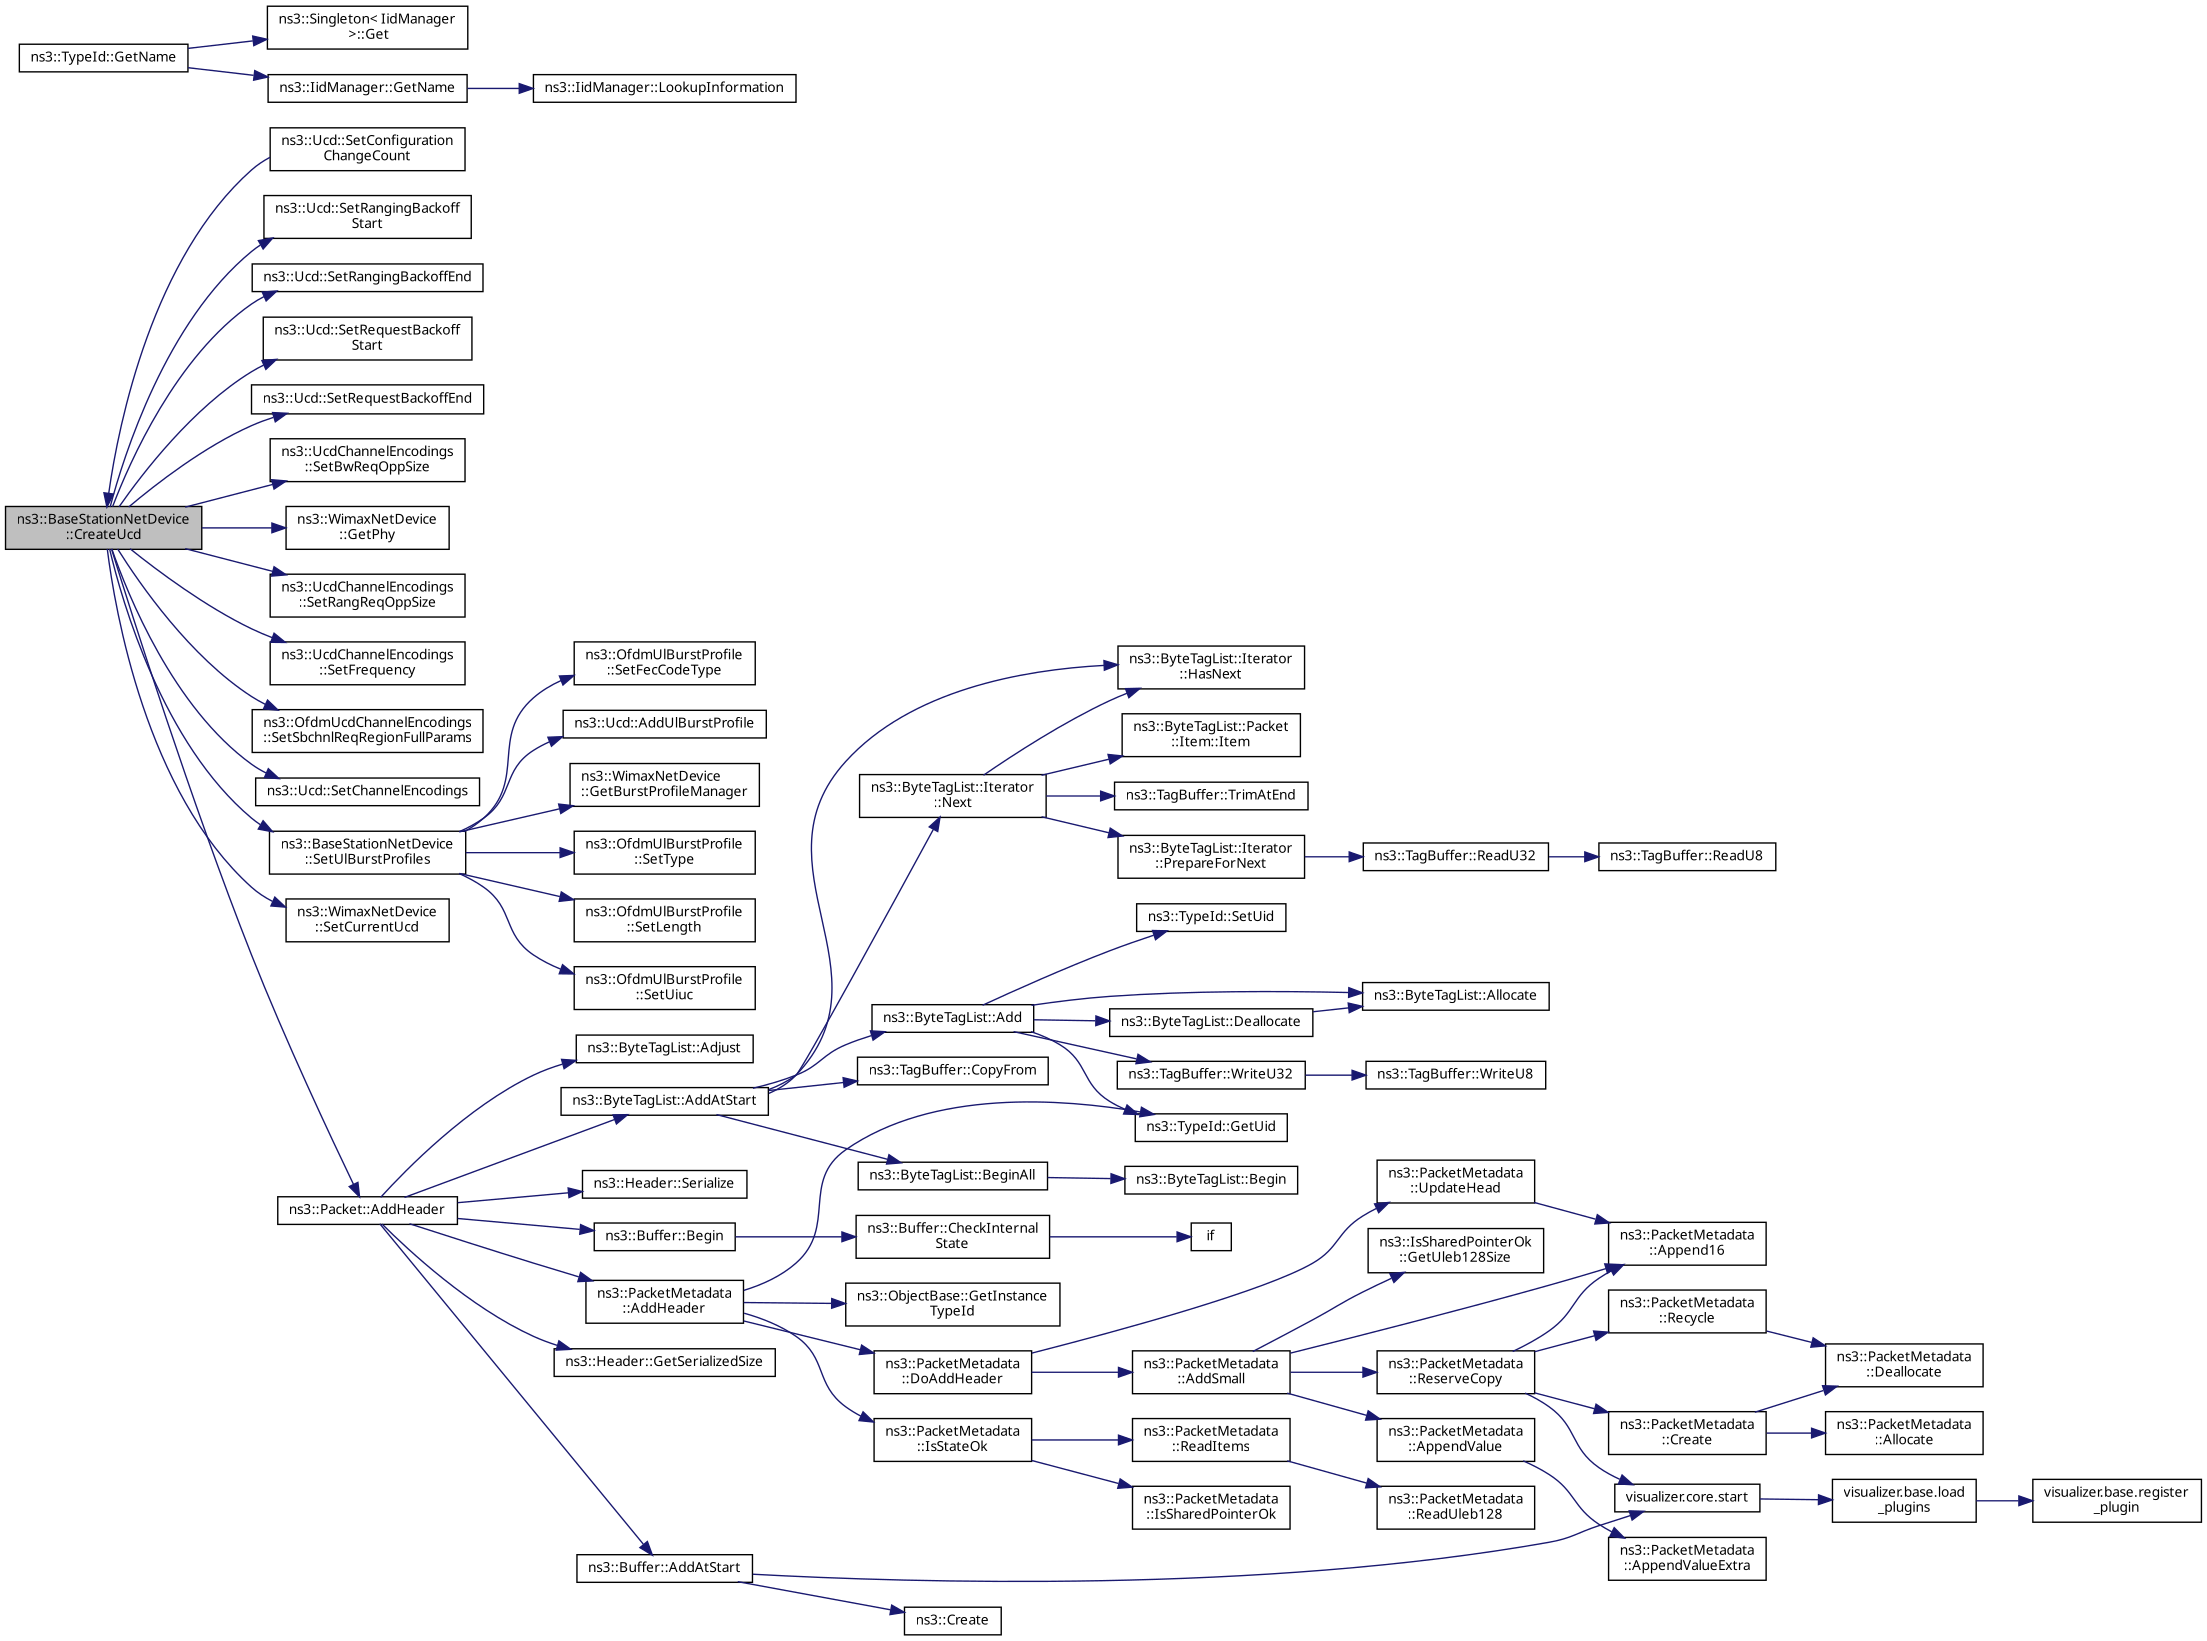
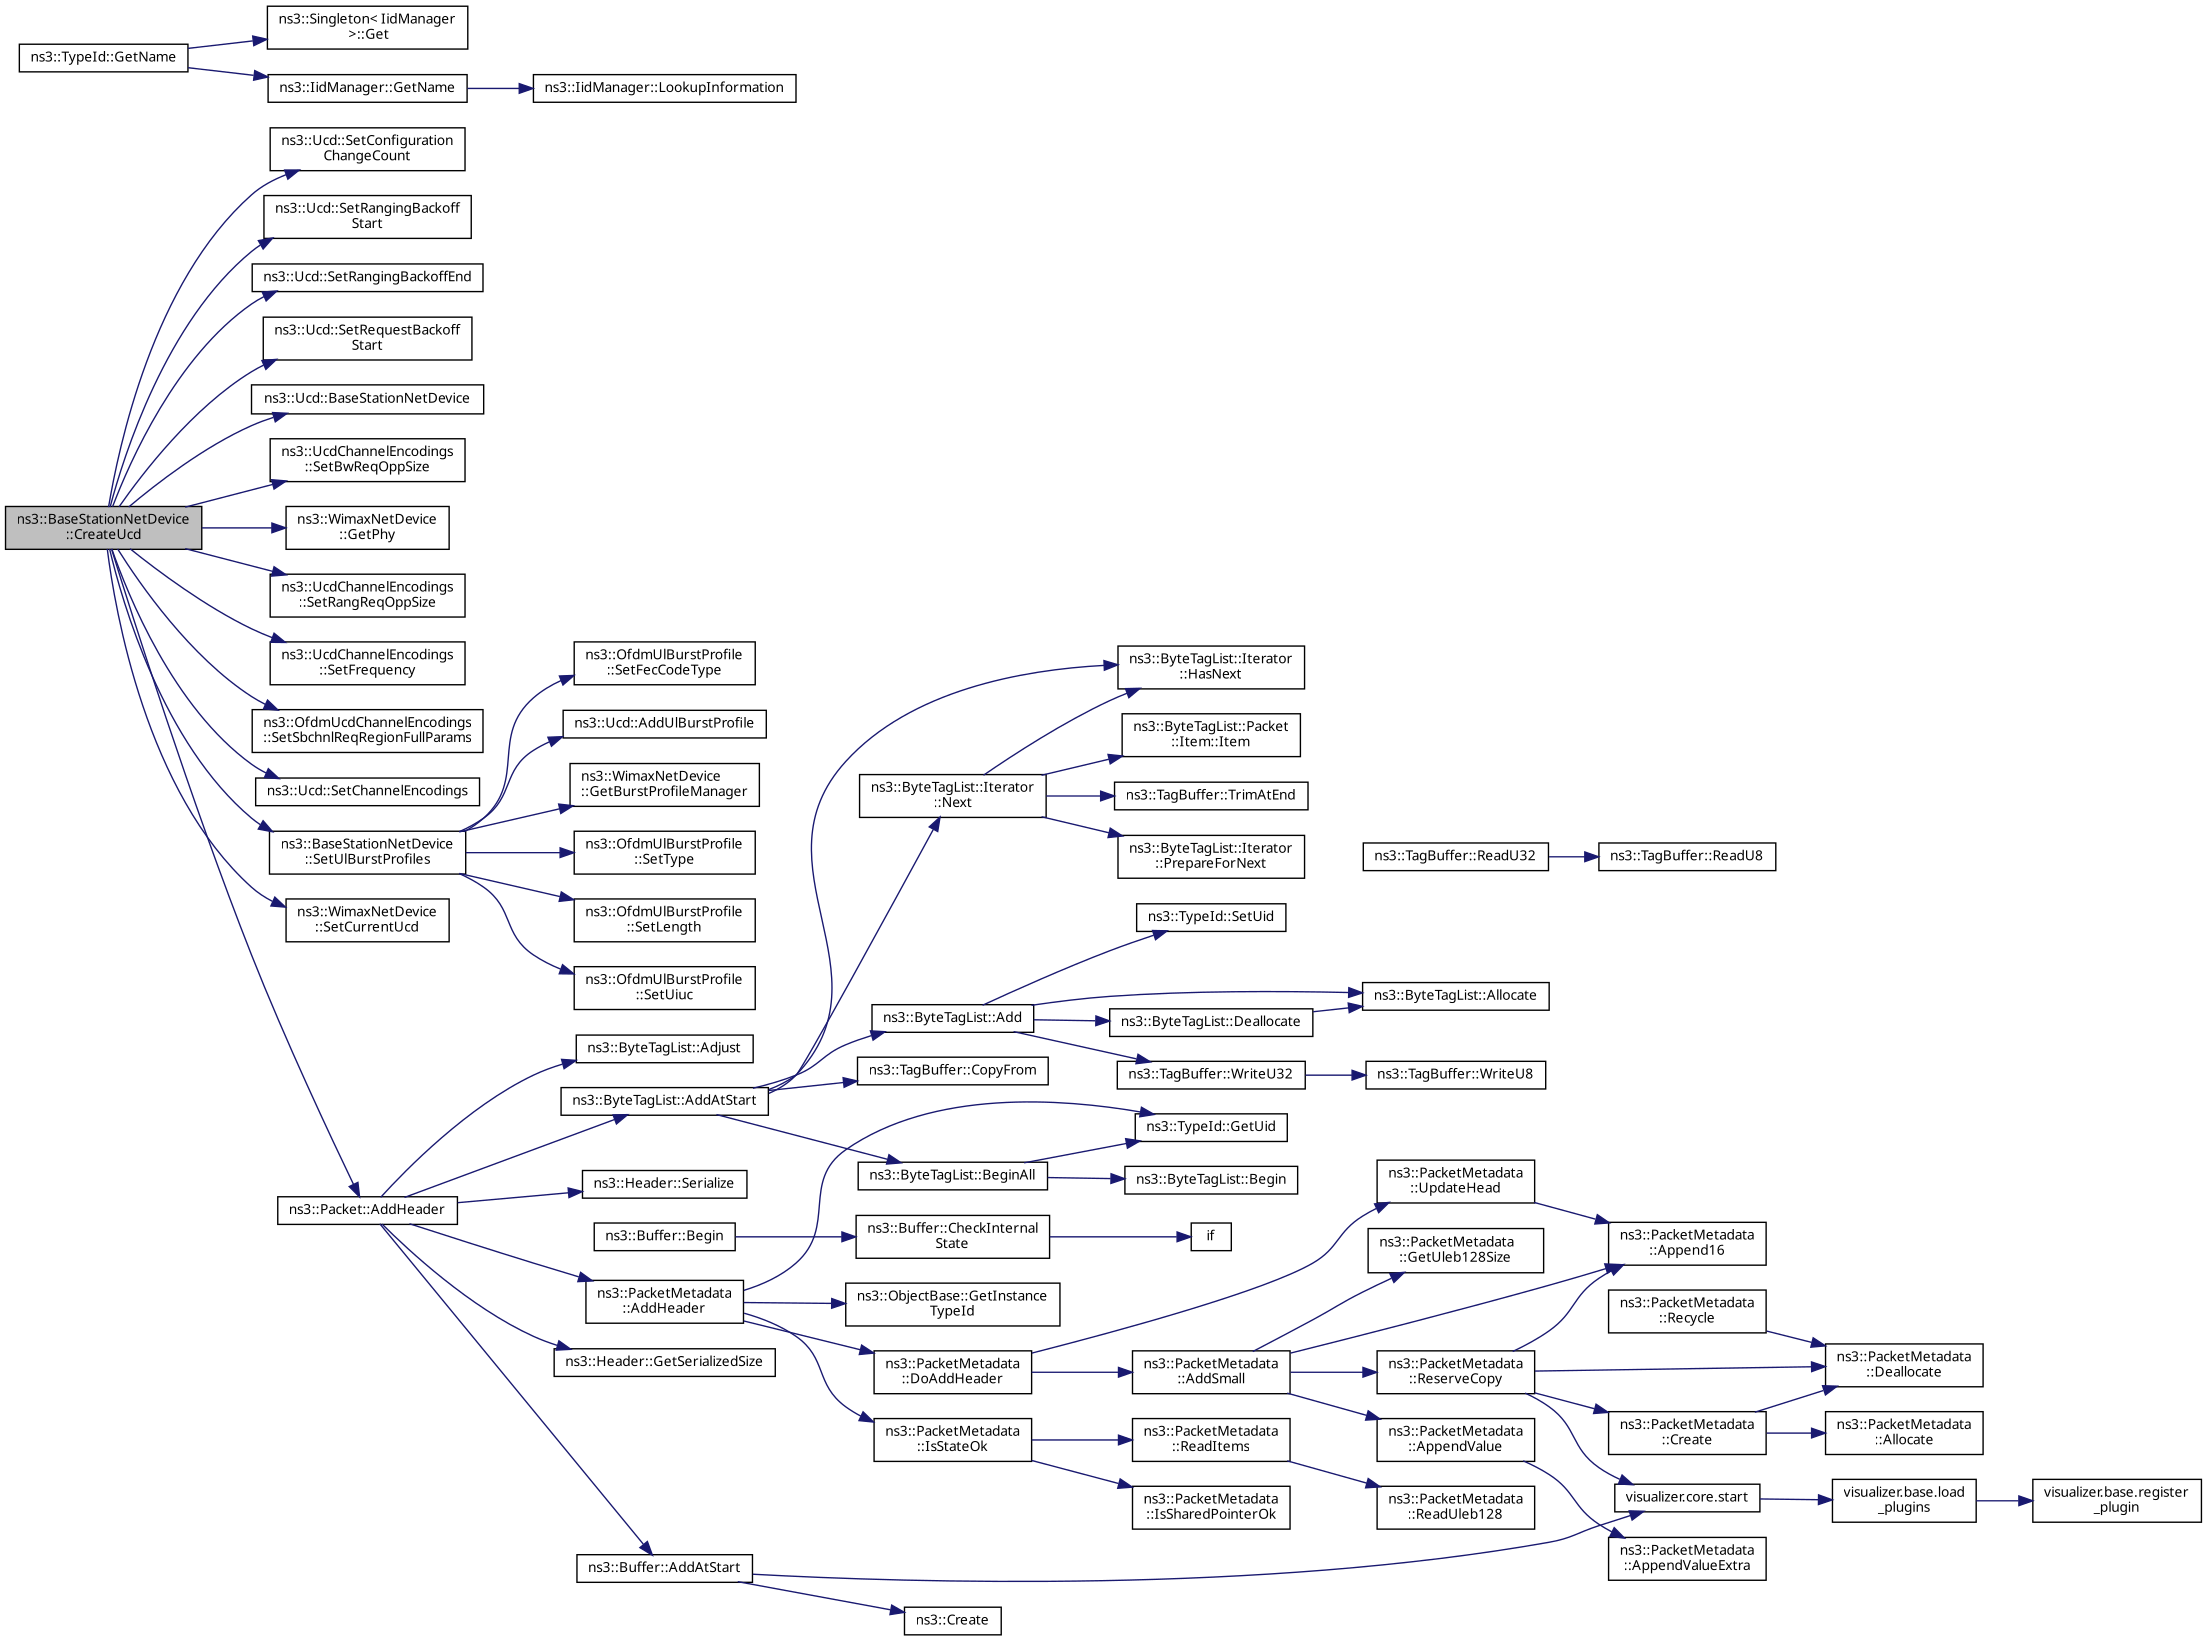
edge "ns3::Ucd::SetConfiguration ChangeCount" -> "ns3::BaseStationNetDevice ::CreateUcd": reversed
node "ns3::Ucd::SetRequestBackoffEnd": label "ns3::Ucd::SetRequestBackoffEnd" -> "ns3::Ucd::BaseStationNetDevice"
edge "ns3::ByteTagList::Iterator ::PrepareForNext" -> "ns3::TagBuffer::ReadU32": removed
edge "ns3::ByteTagList::Add" -> "ns3::TypeId::GetUid": now "ns3::ByteTagList::BeginAll" -> "ns3::TypeId::GetUid"
edge "ns3::Packet::AddHeader" -> "ns3::Buffer::Begin": removed
node "ns3::IsSharedPointerOk ::GetUleb128Size": label "ns3::IsSharedPointerOk ::GetUleb128Size" -> "ns3::PacketMetadata ::GetUleb128Size"
edge "ns3::PacketMetadata ::ReserveCopy" -> "ns3::PacketMetadata ::Recycle": now "ns3::PacketMetadata ::ReserveCopy" -> "ns3::PacketMetadata ::Deallocate"
